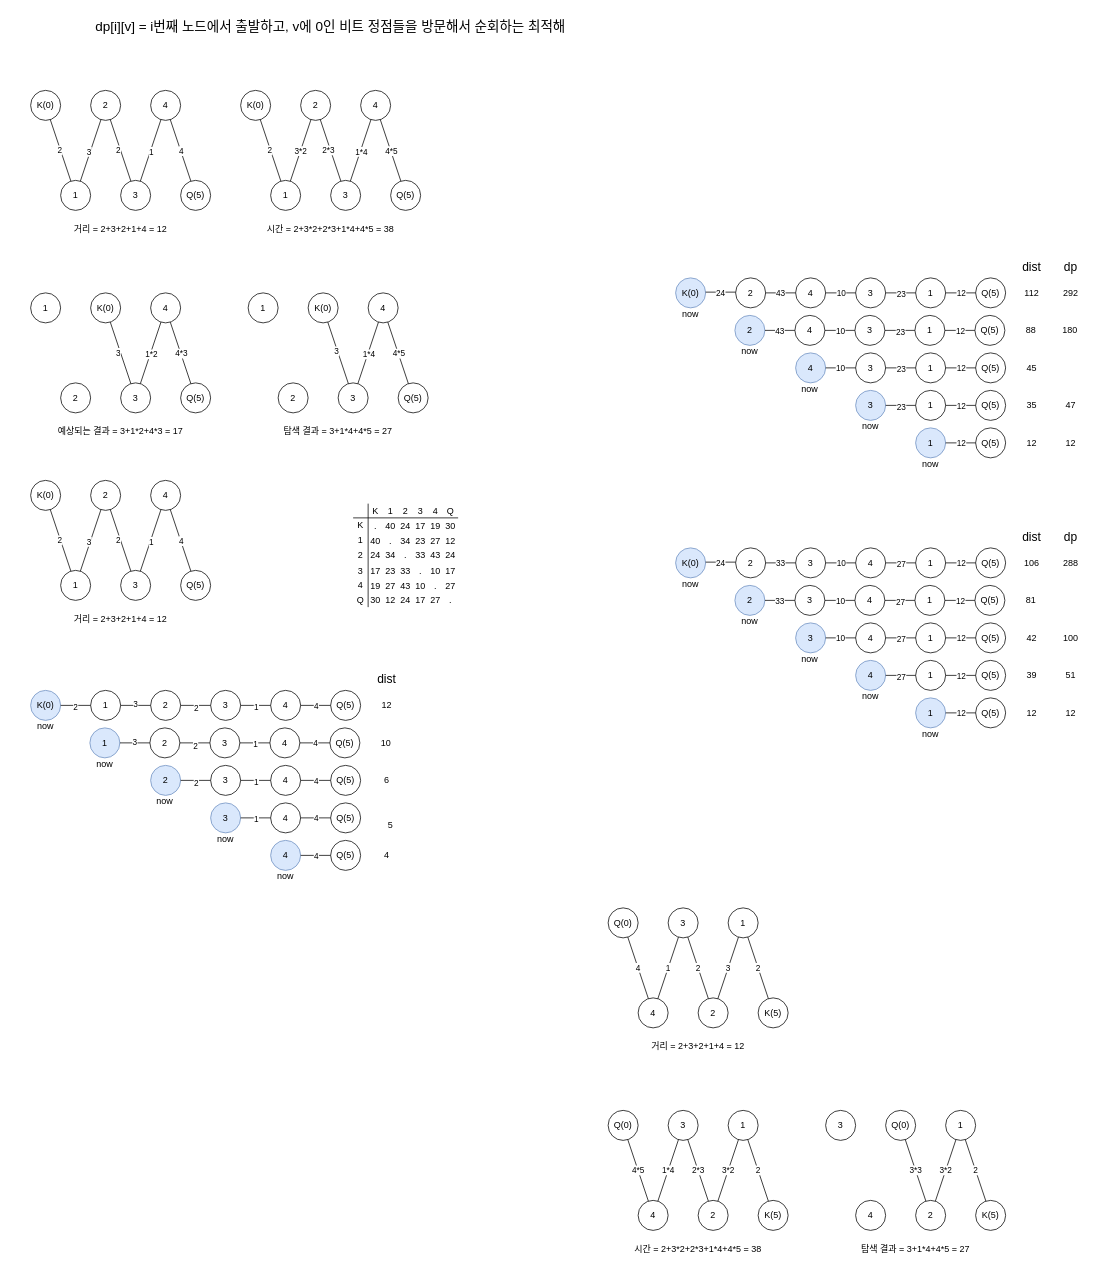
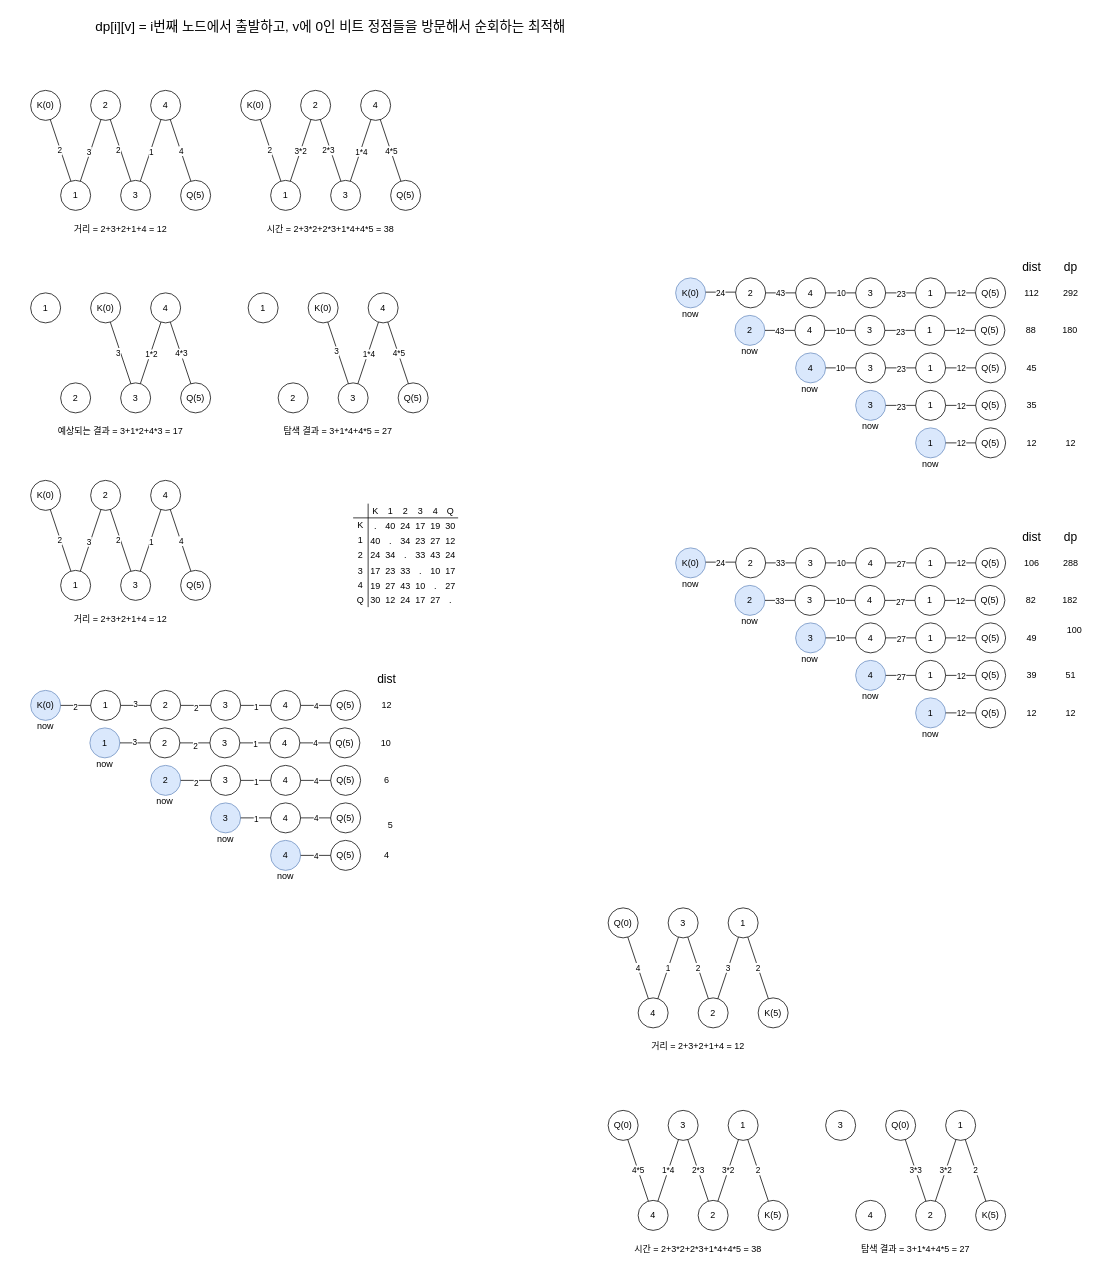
node "47": removed
node "81": label "81" -> "82"
node "182": added
node "42": label "42" -> "49"
node "100": moved (1071, 638) -> (1074, 630)
